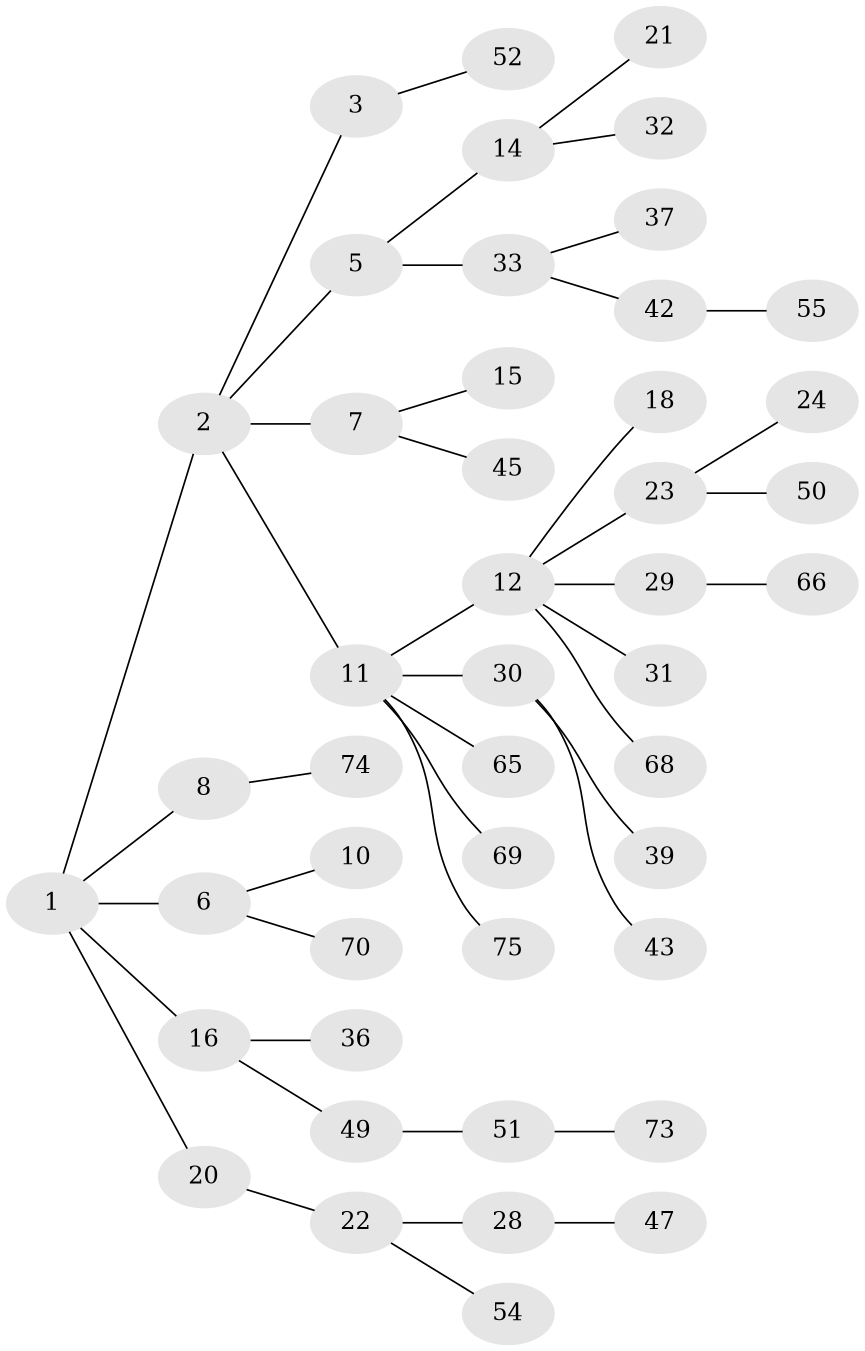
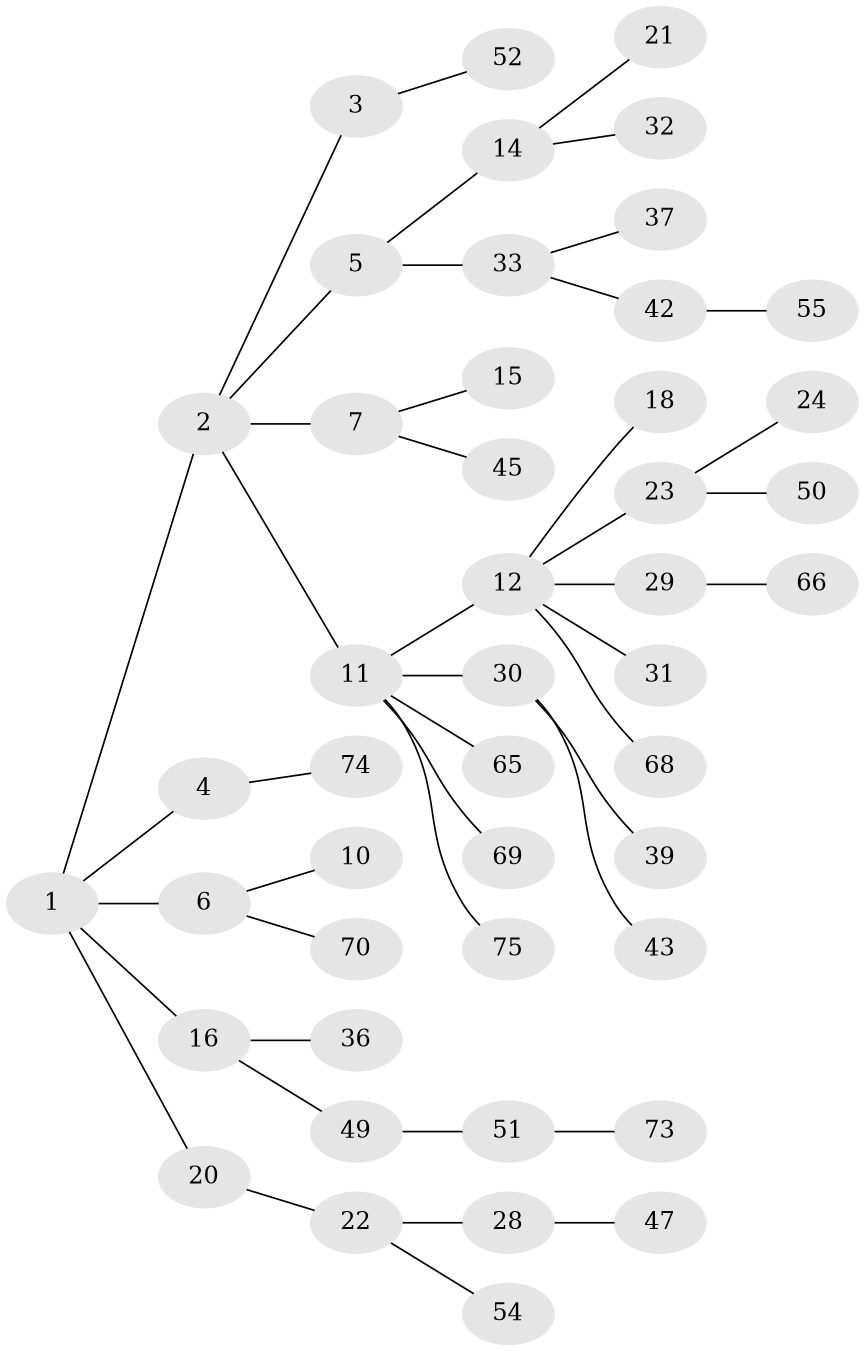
node "8": label "8" -> "4"
